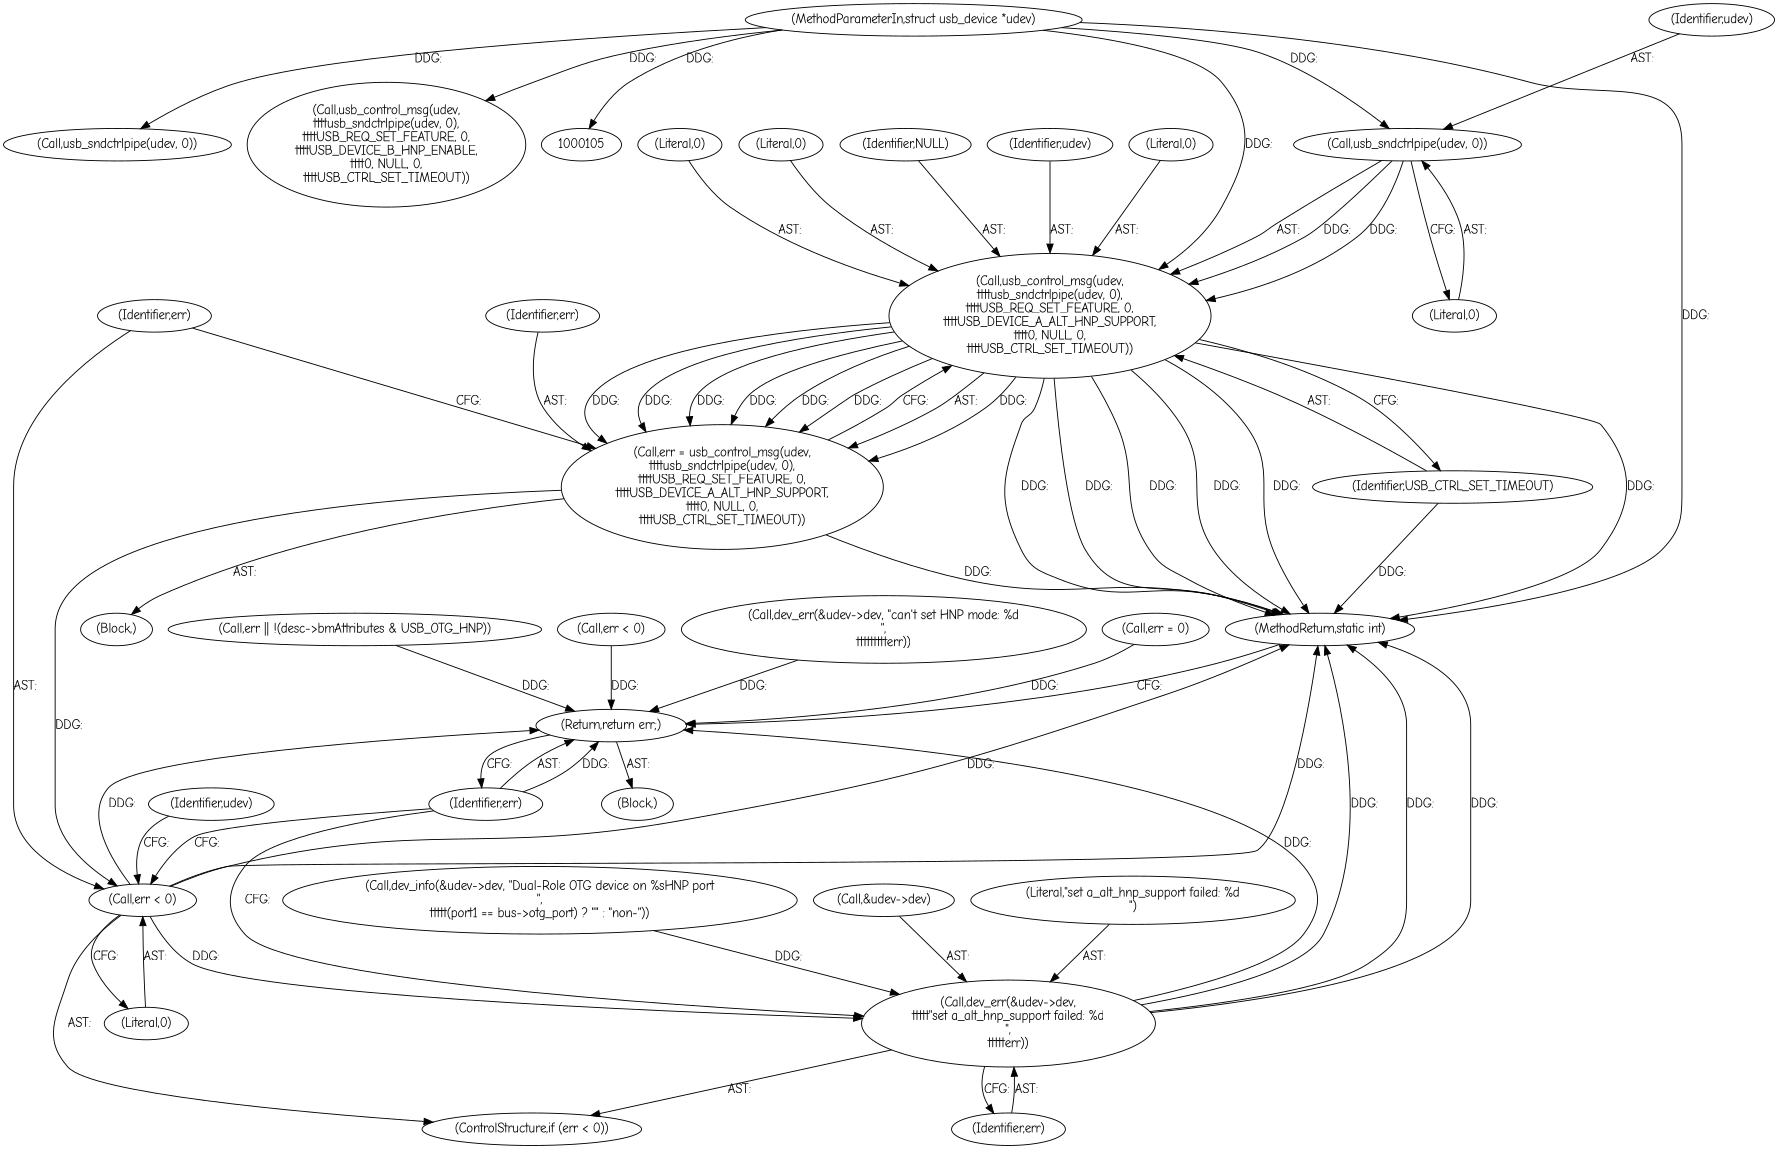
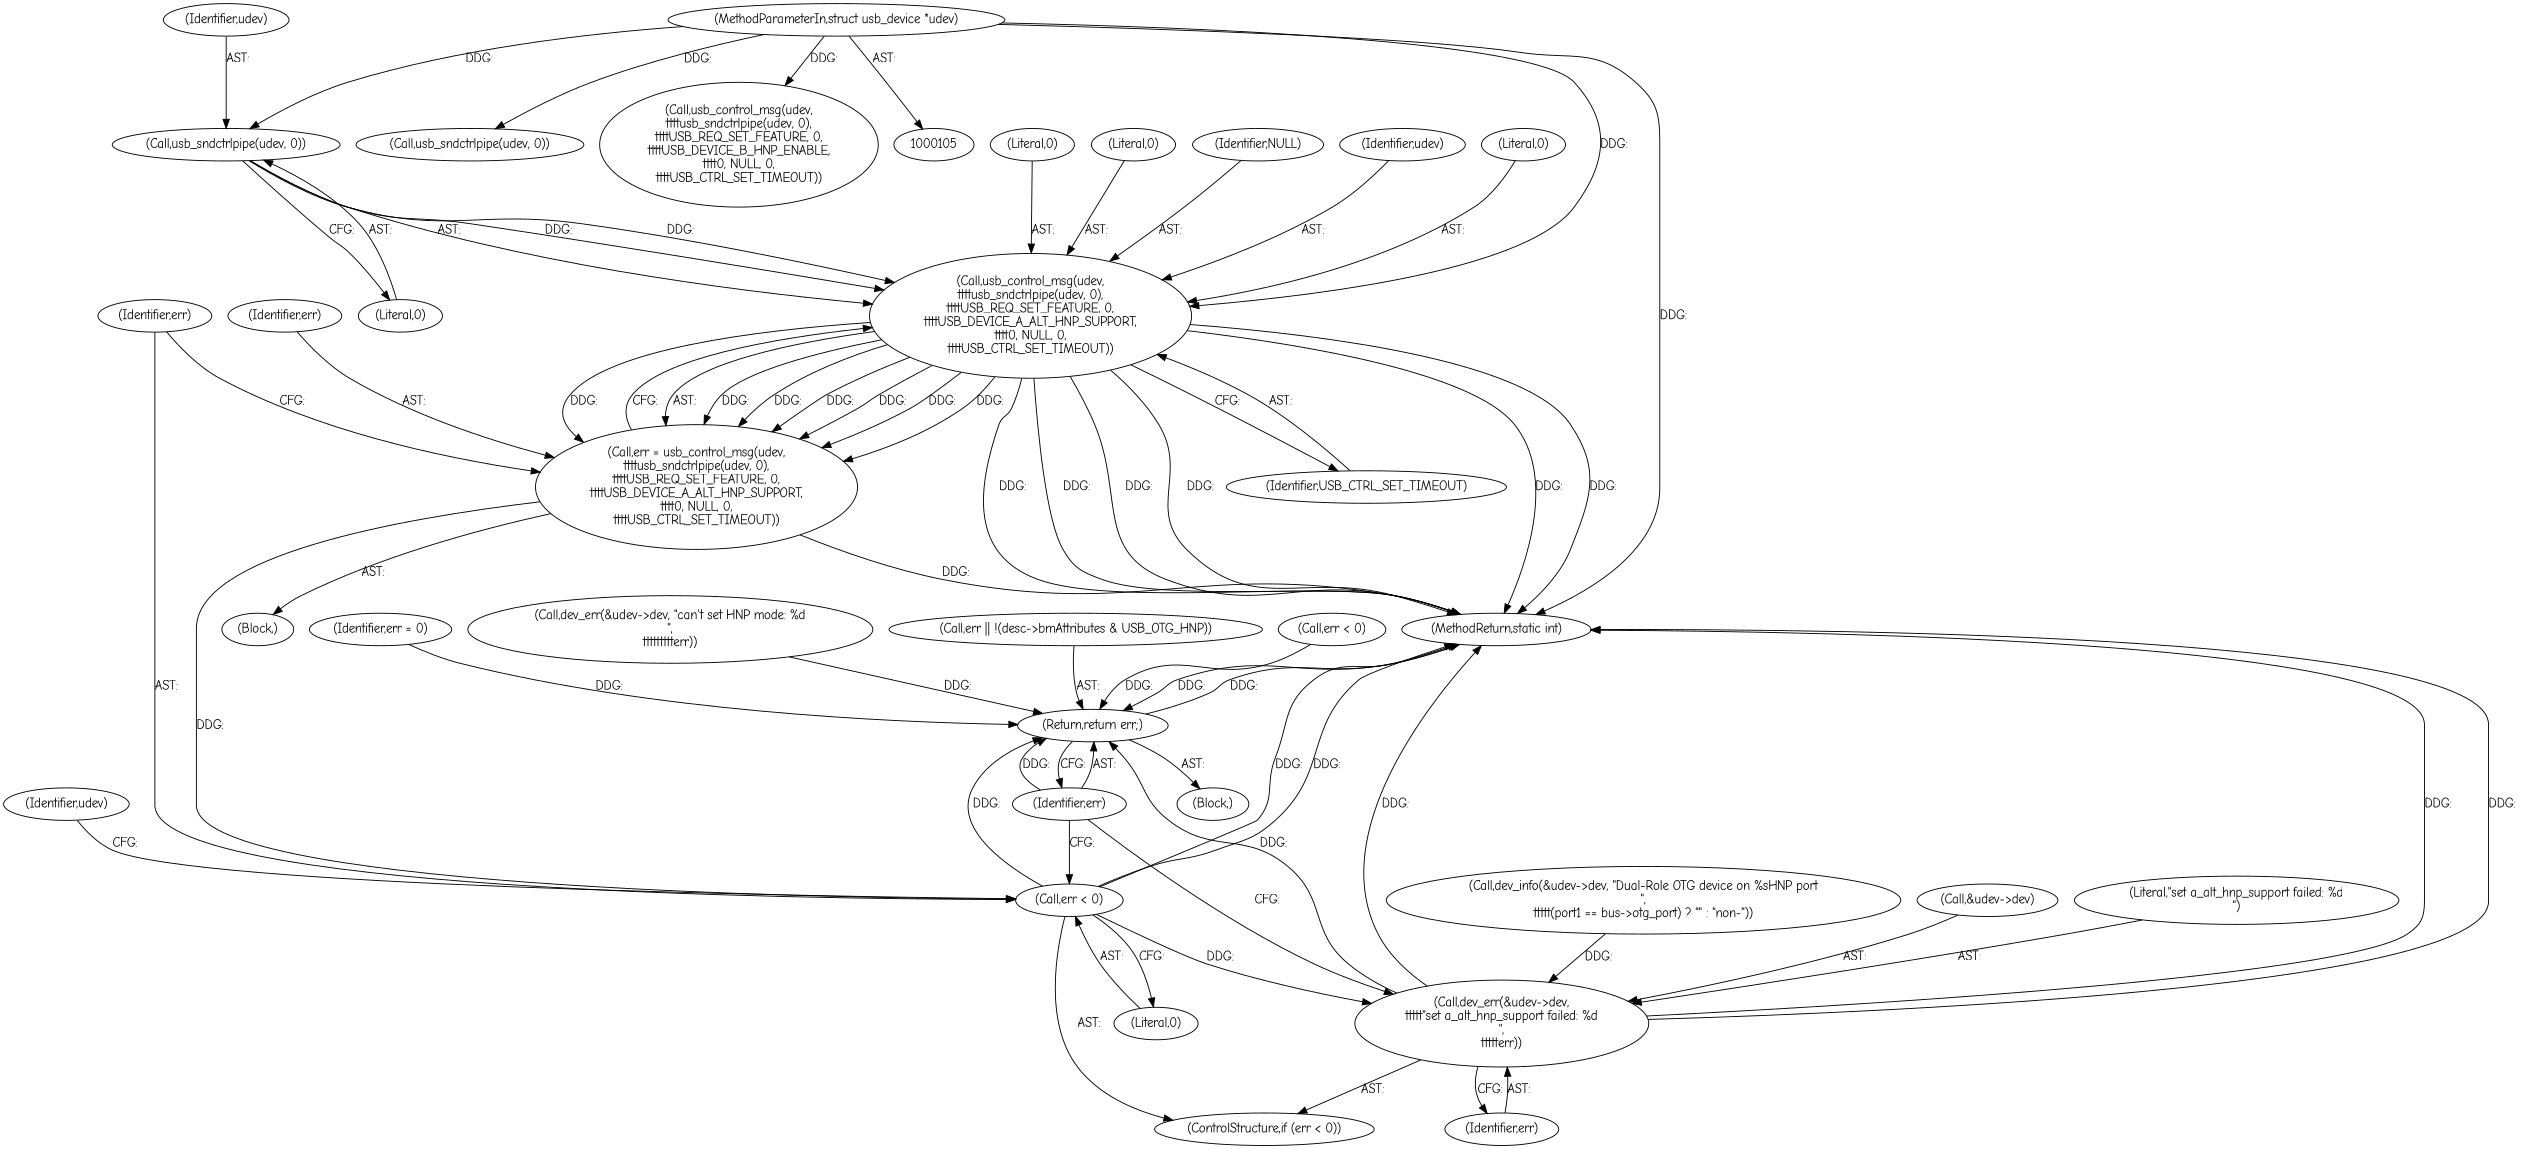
edge "(MethodParameterIn,struct usb_device *udev)" -> "1000105": label "DDG: " -> "AST: "
edge "(Identifier,USB_CTRL_SET_TIMEOUT)" -> "(MethodReturn,static int)": now "(Return,return err;)" -> "(MethodReturn,static int)"
node "(Call,err = 0)": label "(Call,err = 0)" -> "(Identifier,err = 0)"
edge "(Call,err || !(desc->bmAttributes & USB_OTG_HNP))" -> "(Return,return err;)": label "DDG: " -> "AST: "
edge "(MethodReturn,static int)" -> "(Return,return err;)": label "CFG: " -> "DDG: "
